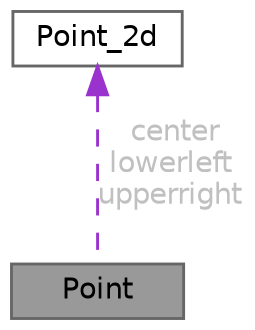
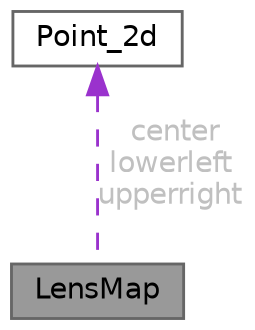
node "Point": label "Point" -> "LensMap"
